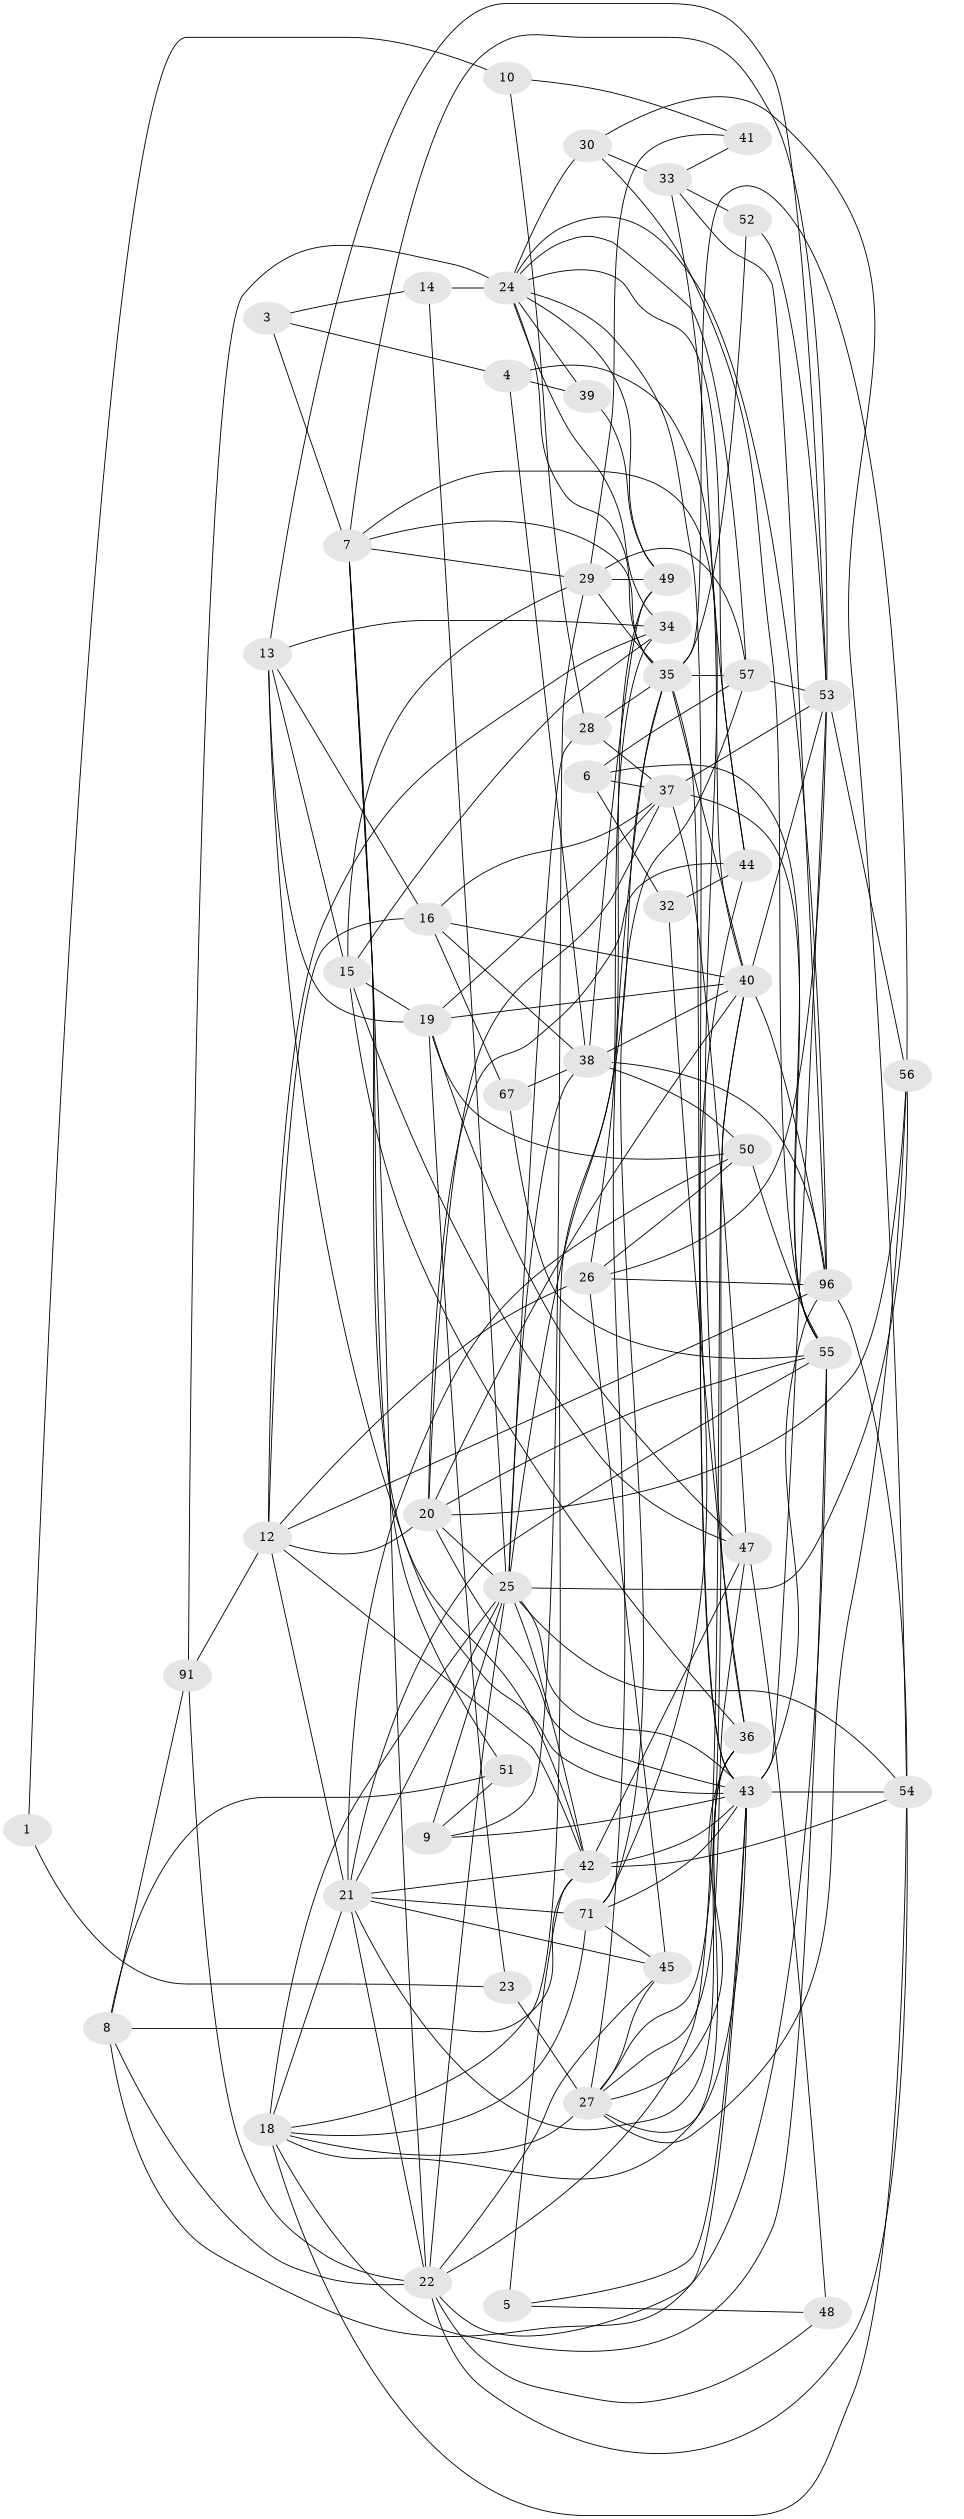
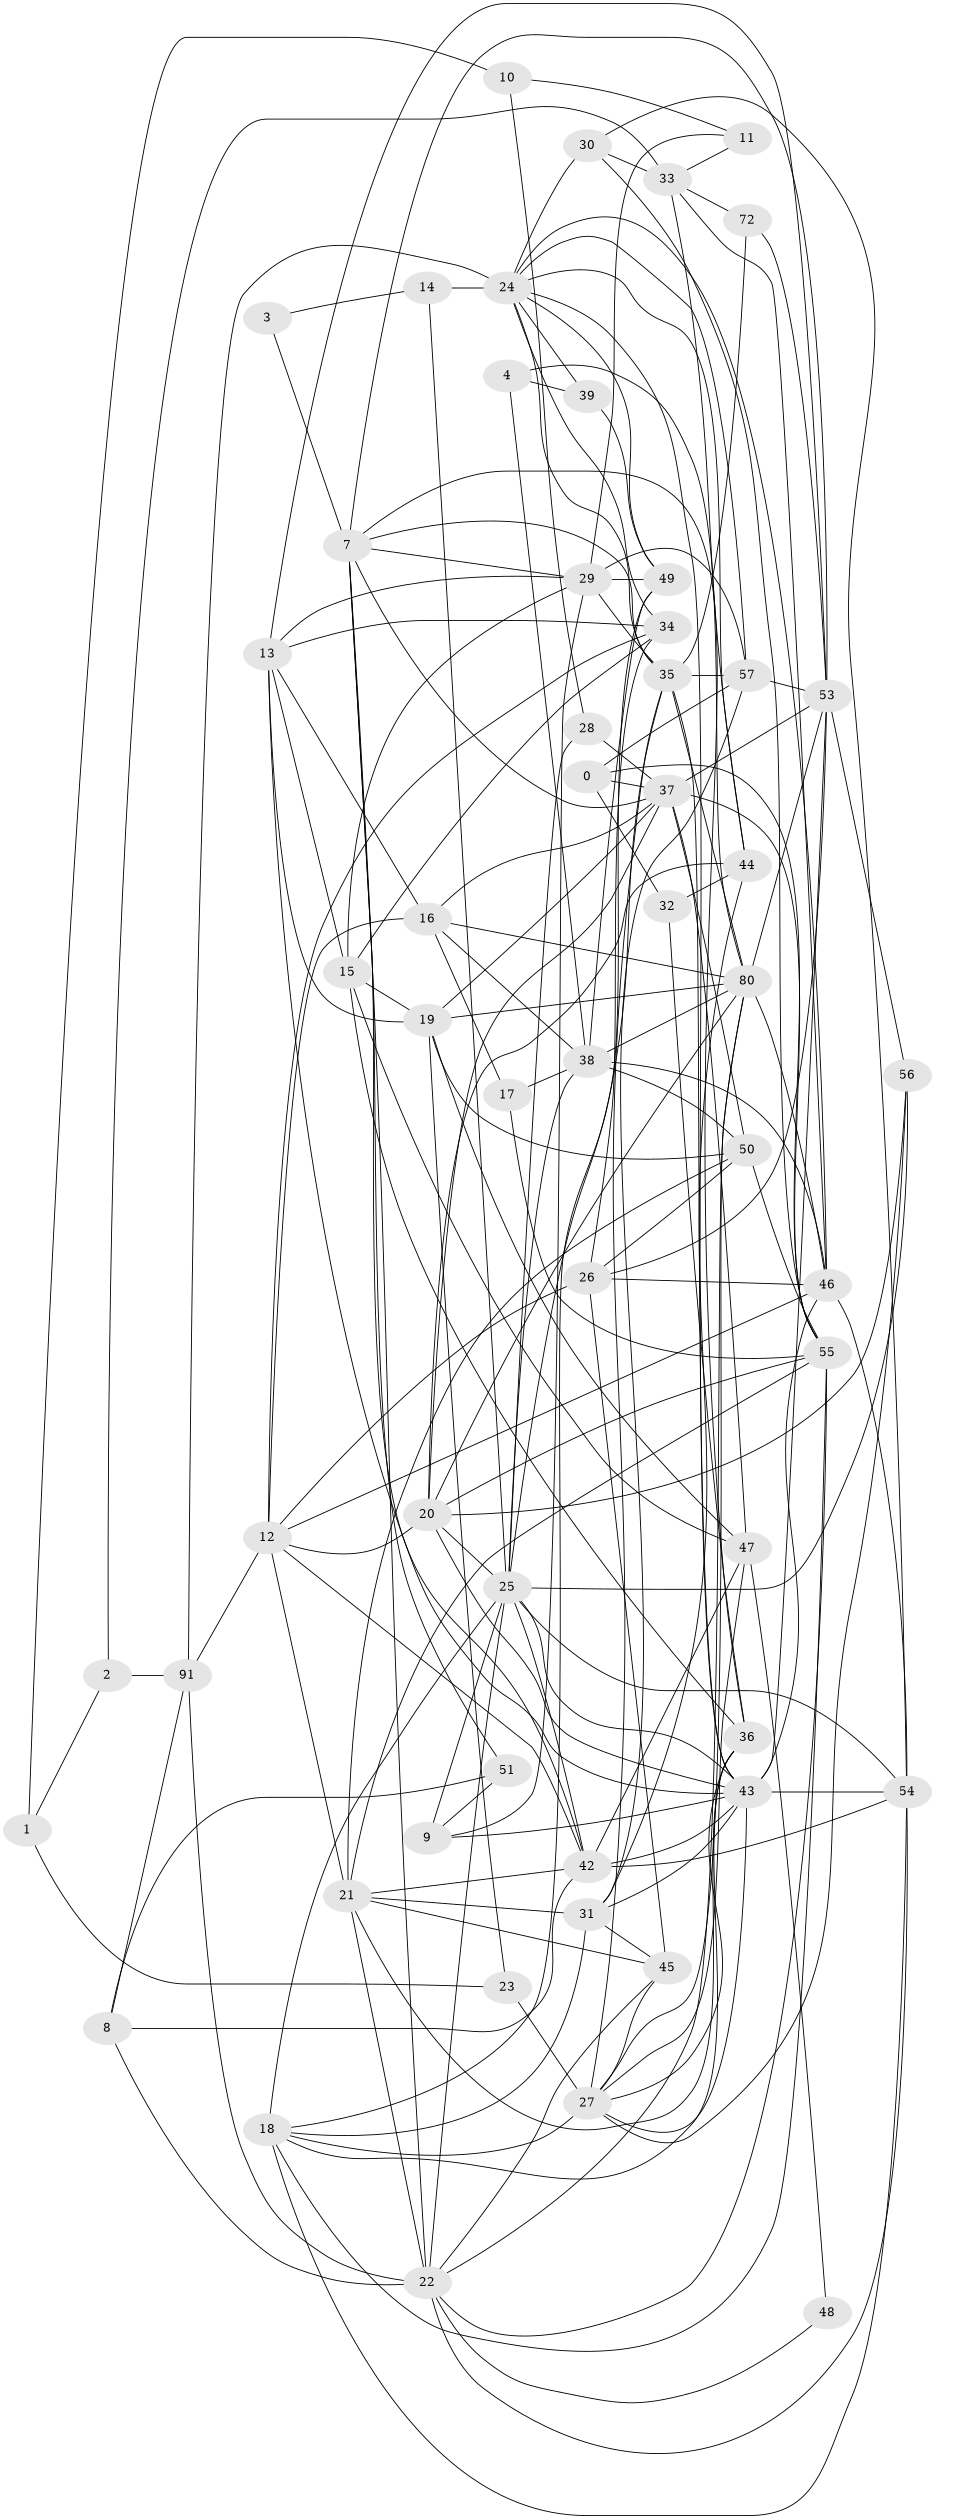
node "41": label "41" -> "11"
node "52": label "52" -> "72"
edge "3" -- "4": removed
edge "35" -- "56": removed
edge "29" -- "13": added
edge "35" -- "28": removed
edge "7" -- "37": added
node "6": label "6" -> "0"
node "40": label "40" -> "80"
edge "37" -- "50": added
node "67": label "67" -> "17"
node "96": label "96" -> "46"
node "2": added
edge "25" -- "21": removed
node "71": label "71" -> "31"
edge "21" -- "18": removed
node "5": removed
edge "43" -- "8": removed
